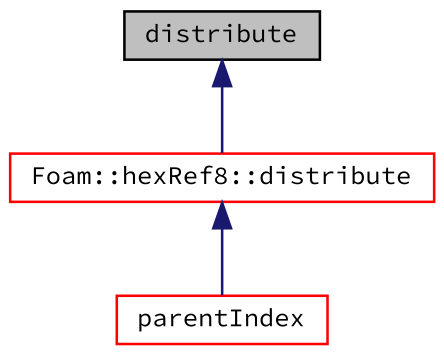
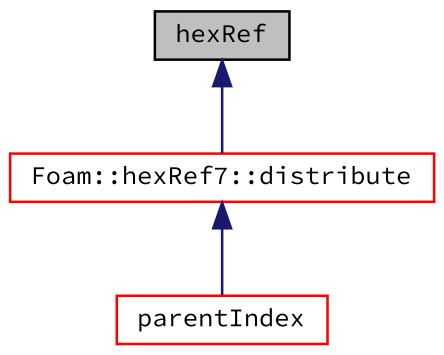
node "distribute": label "distribute" -> "hexRef"
node "Foam::hexRef8::distribute": label "Foam::hexRef8::distribute" -> "Foam::hexRef7::distribute"
